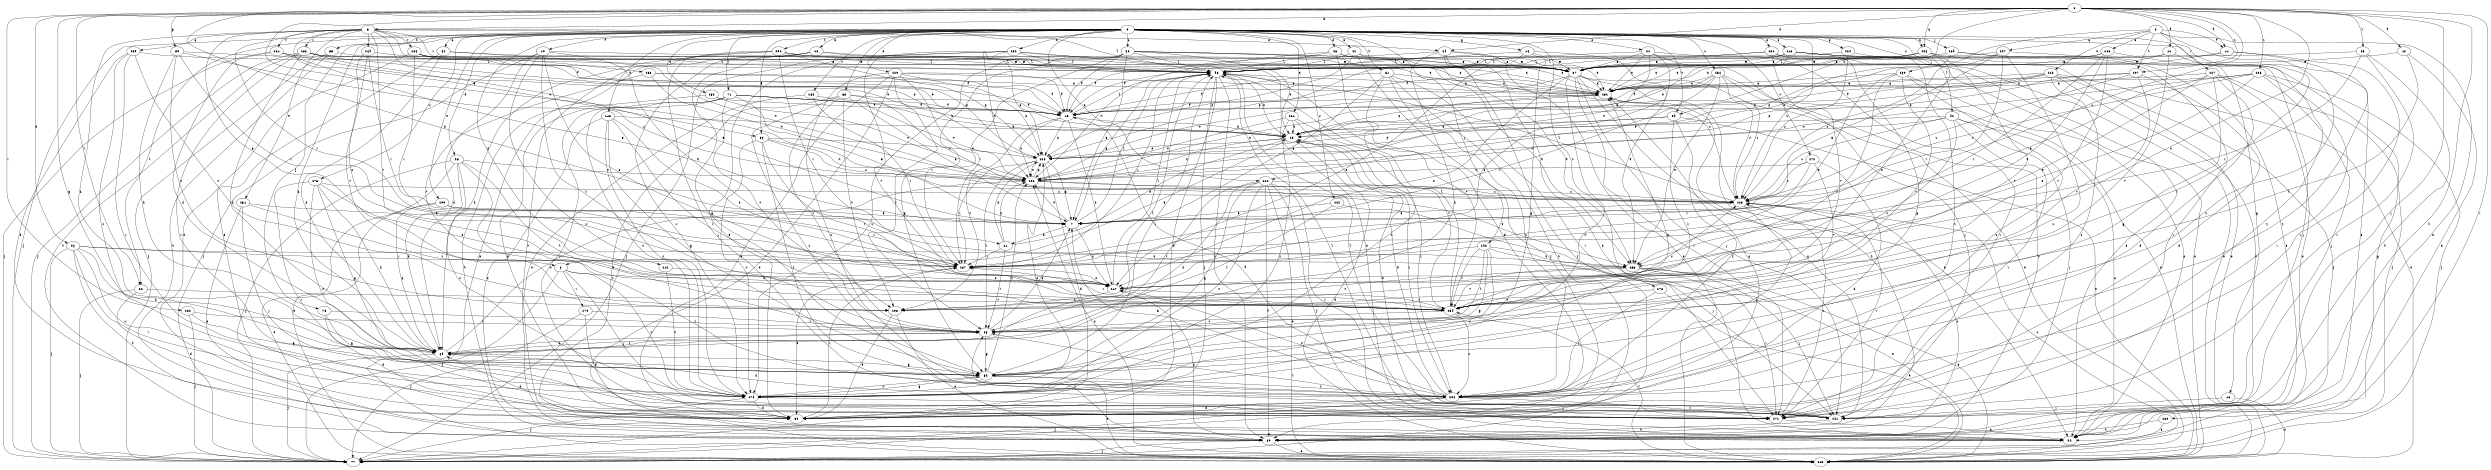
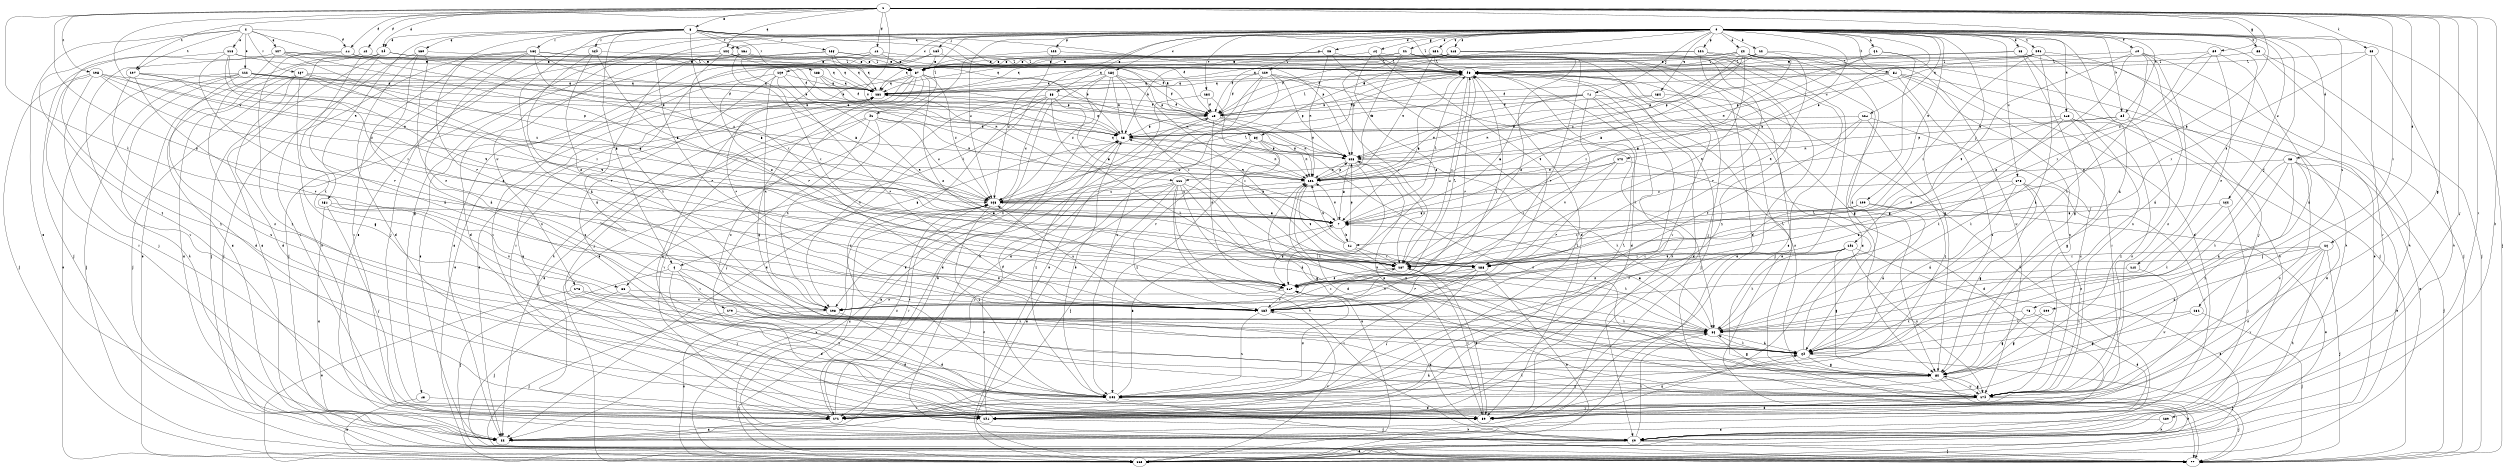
edge "26" -> "155": label "t" -> "j"
edge "127" -> "77": label "g" -> "j"
node "200": added
